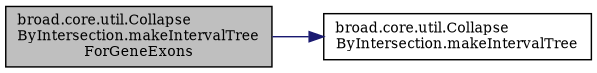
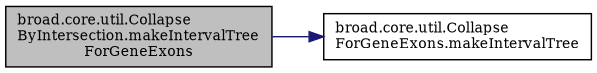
node "broad.core.util.Collapse ByIntersection.makeIntervalTree": label "broad.core.util.Collapse ByIntersection.makeIntervalTree" -> "broad.core.util.Collapse ForGeneExons.makeIntervalTree"
